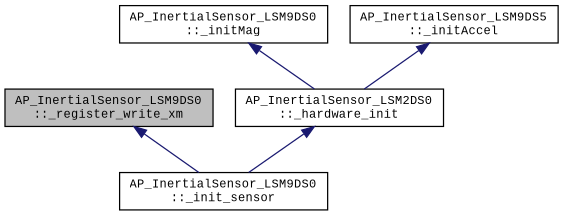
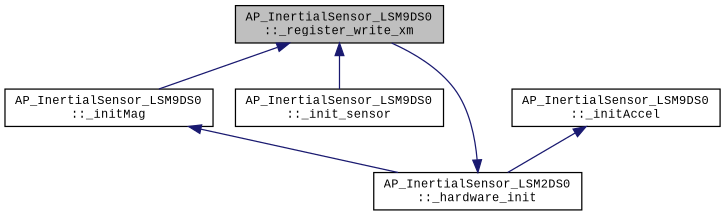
node "AP_InertialSensor_LSM9DS5 ::_initAccel": label "AP_InertialSensor_LSM9DS5 ::_initAccel" -> "AP_InertialSensor_LSM9DS0 ::_initAccel"
edge "AP_InertialSensor_LSM9DS0 ::_initMag" -> "AP_InertialSensor_LSM9DS0 ::_register_write_xm": added
edge "AP_InertialSensor_LSM9DS0 ::_init_sensor" -> "AP_InertialSensor_LSM2DS0 ::_hardware_init": now "AP_InertialSensor_LSM9DS0 ::_register_write_xm" -> "AP_InertialSensor_LSM2DS0 ::_hardware_init"
